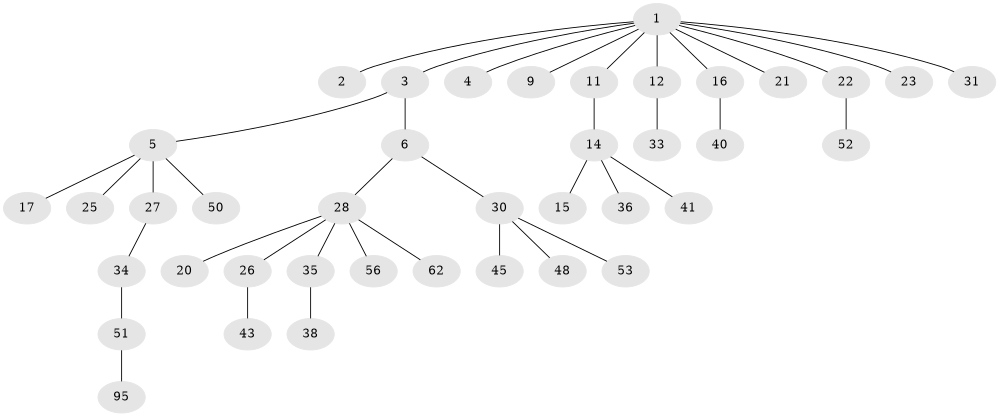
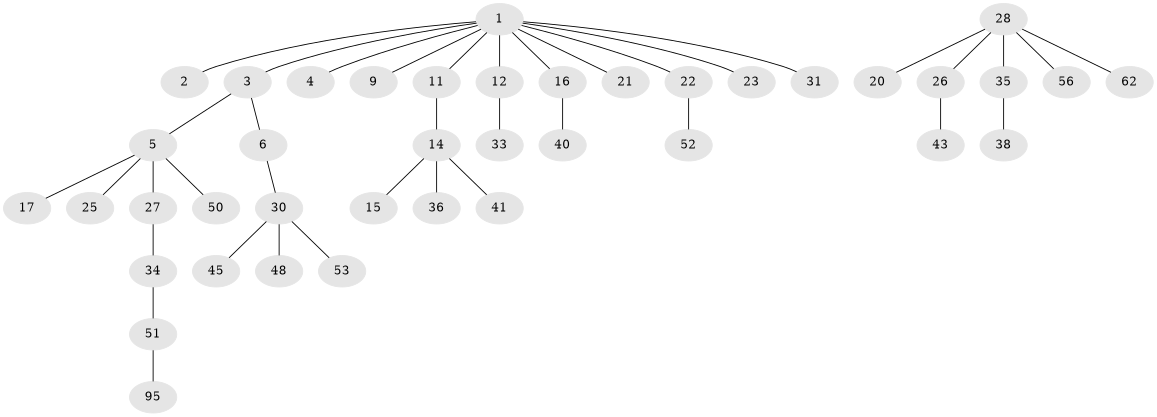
edge "6" -- "28": removed
